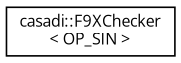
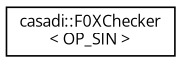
node "casadi::F9XChecker < OP_SIN >": label "casadi::F9XChecker < OP_SIN >" -> "casadi::F0XChecker < OP_SIN >"
